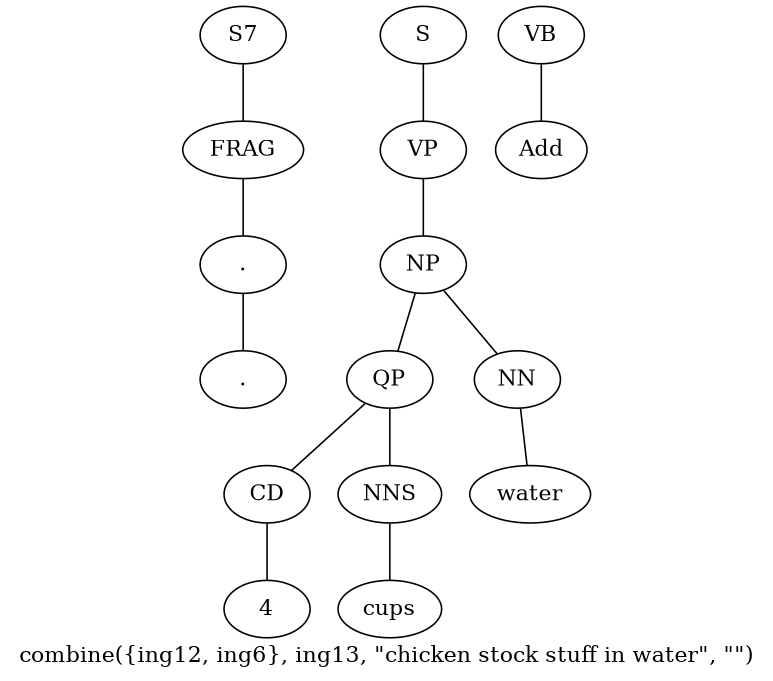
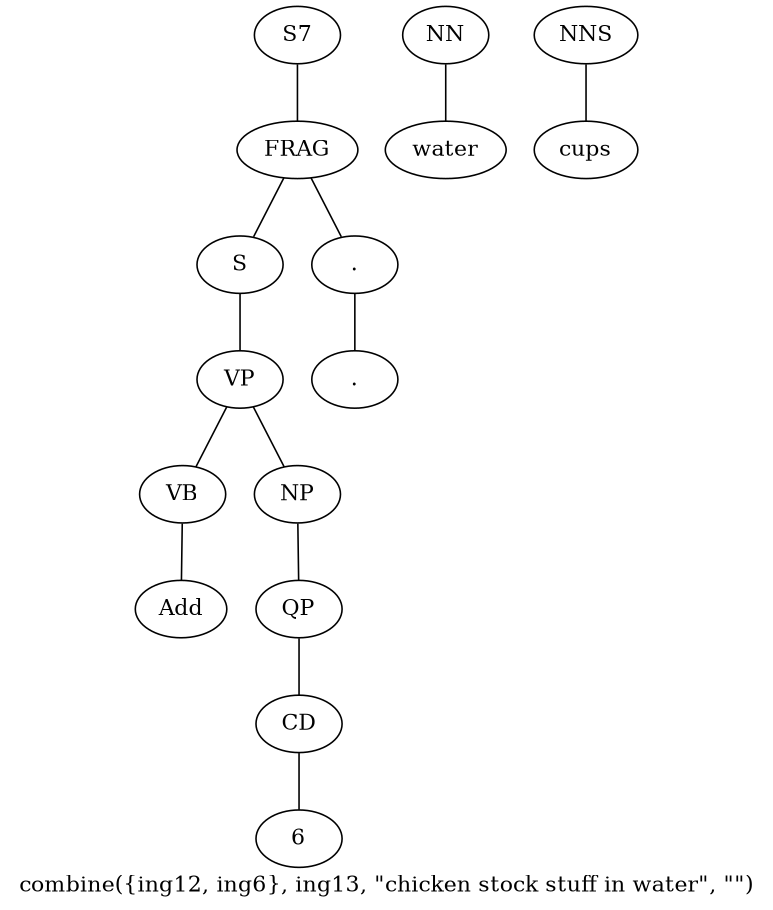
edge "FRAG" -- "S": added
edge "NP" -- "NN": removed
edge "VP" -- "VB": added
edge "QP" -- "NNS": removed
node "4": label "4" -> "6"
